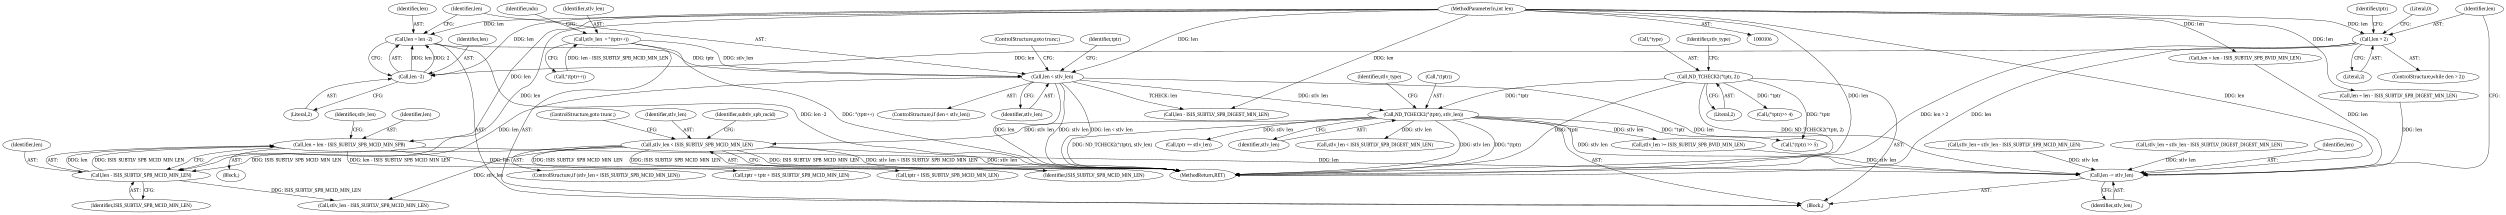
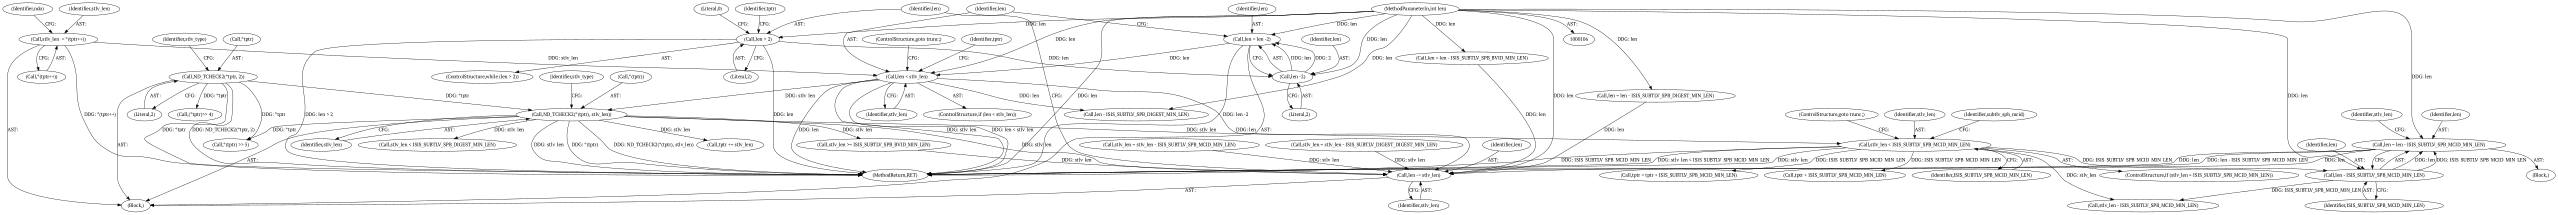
node "(Call,*type)": label "(Call,*type)" -> "(Call,*tptr)"
edge "(Call,*(tptr++))" -> "(Call,stlv_len  = *(tptr++))": label "DDG: len - ISIS_SUBTLV_SPB_MCID_MIN_LEN" -> "AST: "
edge "(Call,len = len -2)" -> "(Call,len < stlv_len)": label "DDG: tptr" -> "DDG: len"
edge "(Call,len < stlv_len)" -> "(Call,len - ISIS_SUBTLV_SPB_DIGEST_MIN_LEN)": label "TCHECK: len" -> "DDG: len"
edge "(Call,len < stlv_len)" -> "(Call,len - ISIS_SUBTLV_SPB_MCID_MIN_LEN)": removed, label "DDG: len"
node "(Call,len = len - ISIS_SUBTLV_SPB_MCID_MIN_SPB)": label "(Call,len = len - ISIS_SUBTLV_SPB_MCID_MIN_SPB)" -> "(Call,len = len - ISIS_SUBTLV_SPB_MCID_MIN_LEN)"
